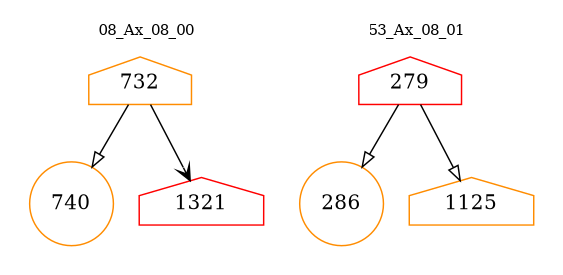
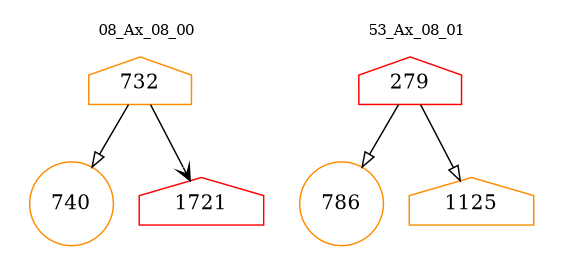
node "1321": label "1321" -> "1721"
node "286": label "286" -> "786"
